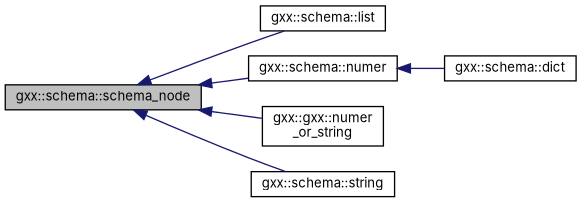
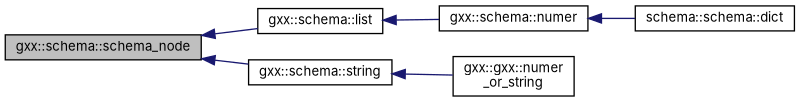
node "gxx::schema::dict": label "gxx::schema::dict" -> "schema::schema::dict"
edge "gxx::schema::numer" -> "gxx::schema::schema_node": now "gxx::schema::numer" -> "gxx::schema::list"
edge "gxx::gxx::numer _or_string" -> "gxx::schema::schema_node": now "gxx::gxx::numer _or_string" -> "gxx::schema::string"
